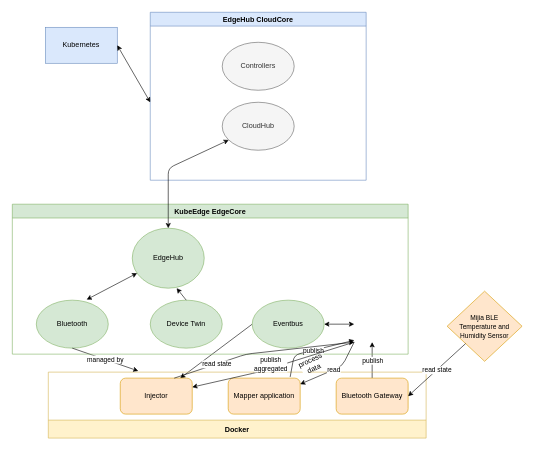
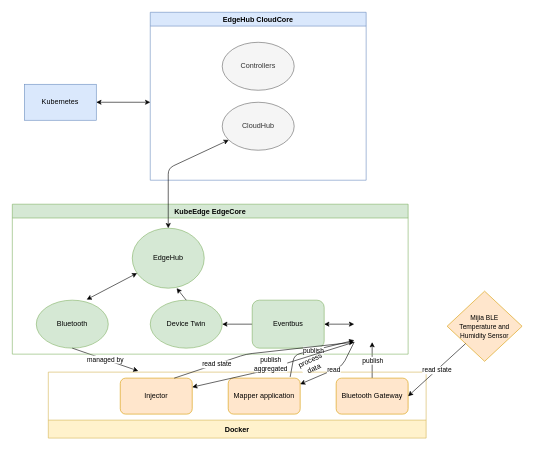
node "Kubernetes": moved (81, 45) -> (60, 102)
node "Eventbus": shape ellipse -> rounded rectangle
edge "Eventbus" -> "Injector": now "Eventbus" -> "Device Twin"
